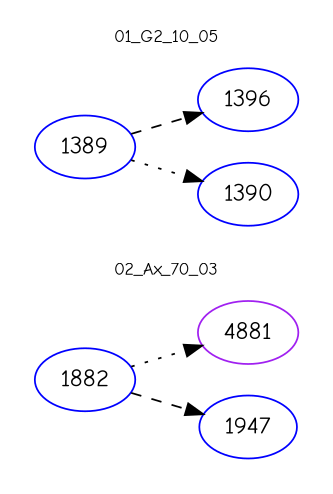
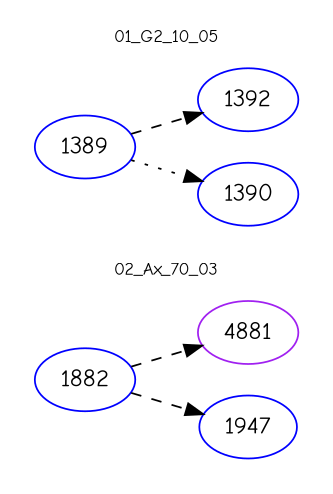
node "1396": label "1396" -> "1392"
edge "1882" -> "4881": style dotted -> dashed
